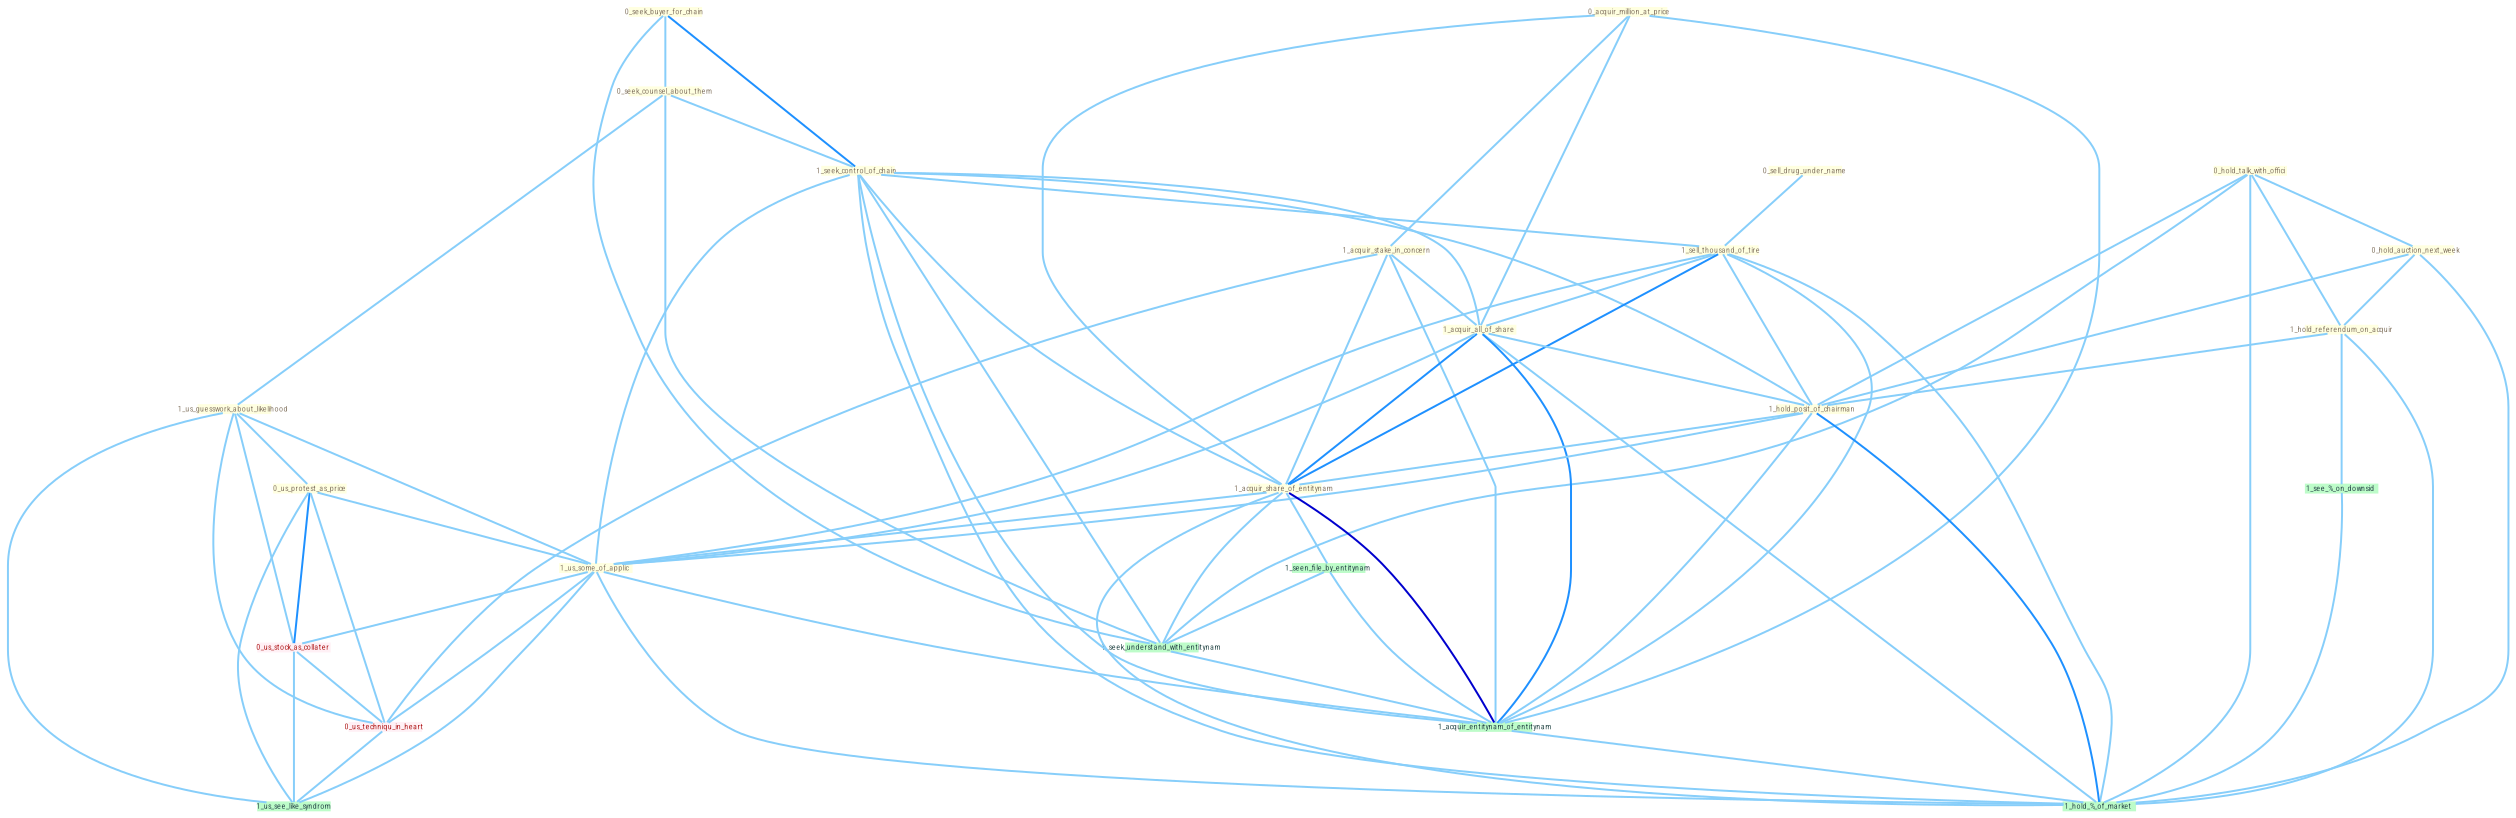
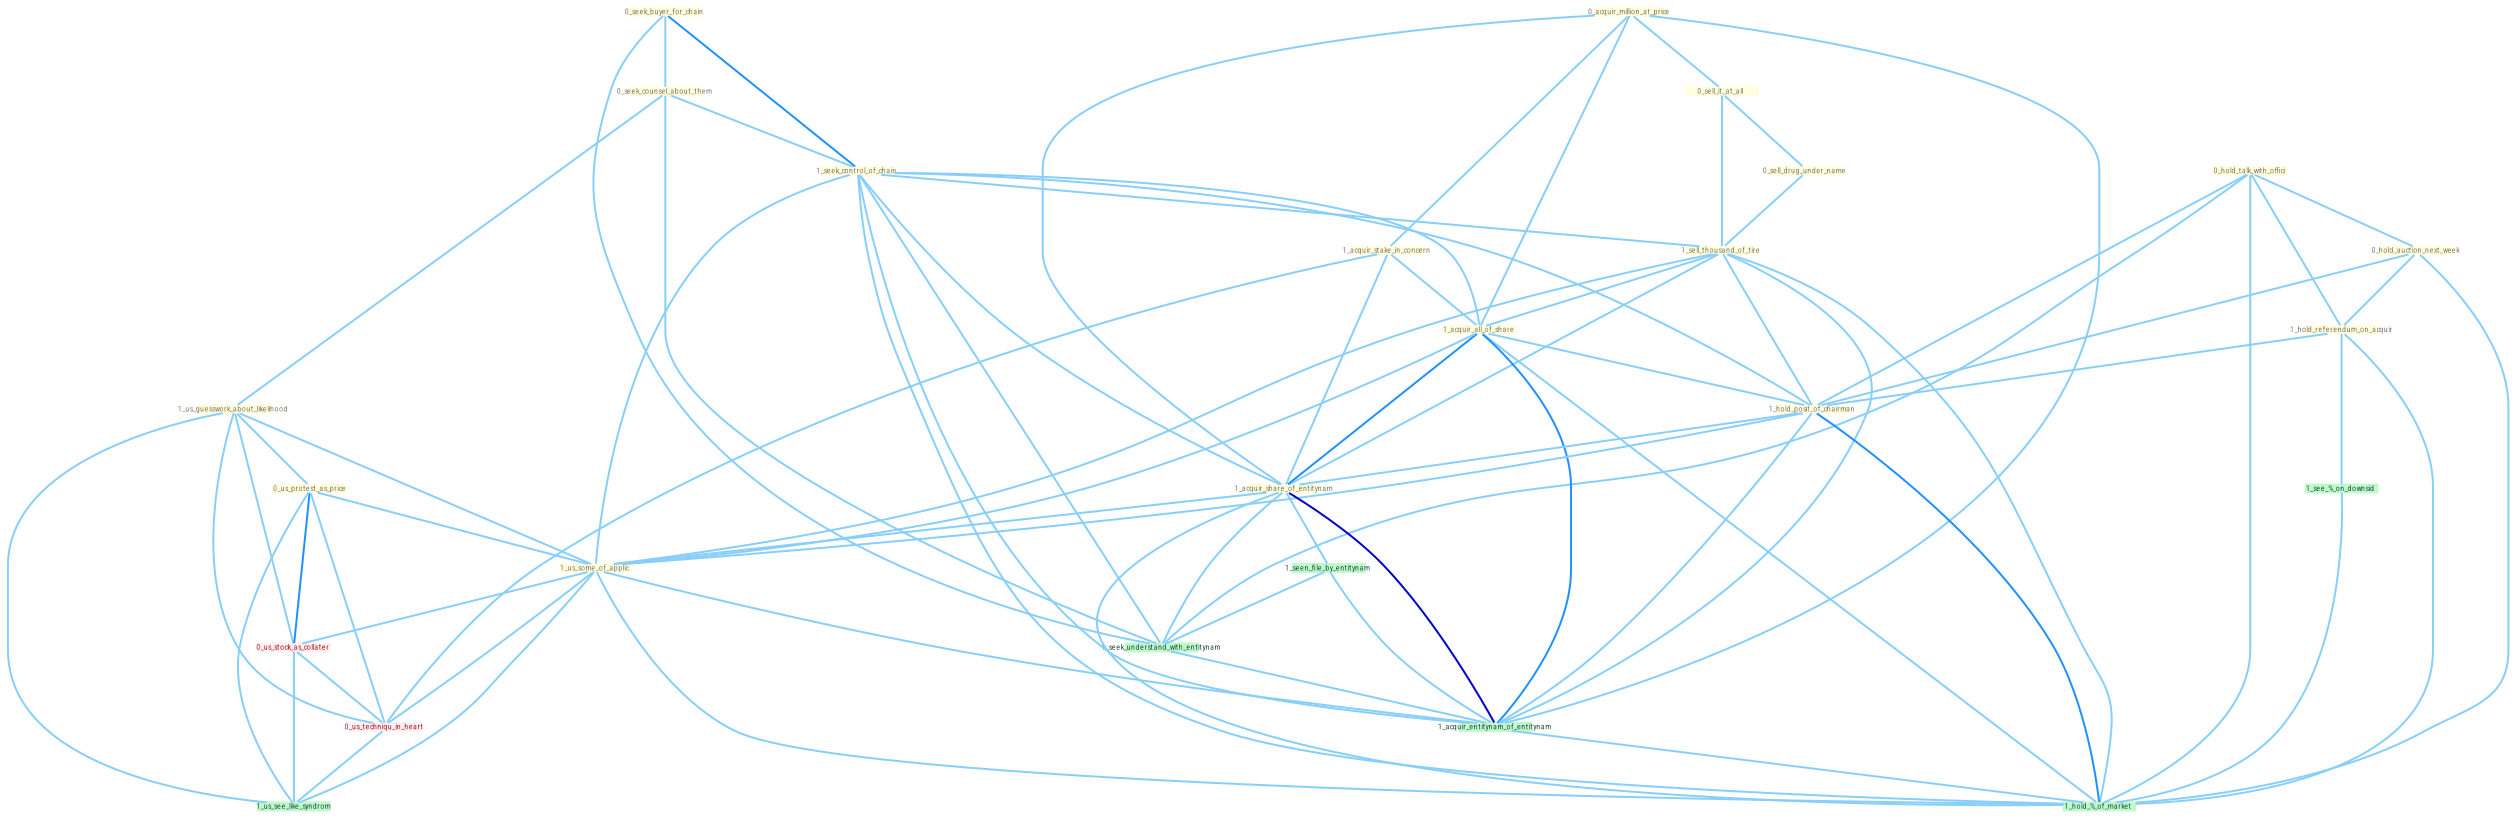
node "0_sell_it_at_all": added
edge "1_sell_thousand_of_tire" -- "1_acquir_share_of_entitynam": color #1e90ff -> #87cefa
edge "1_acquir_stake_in_concern" -- "1_acquir_entitynam_of_entitynam": removed
